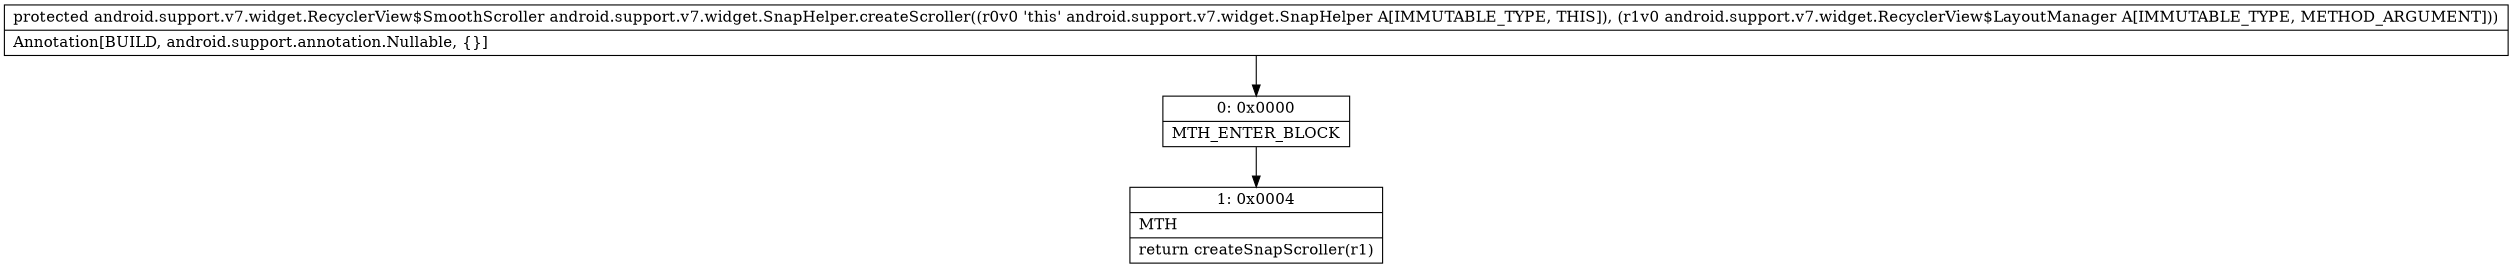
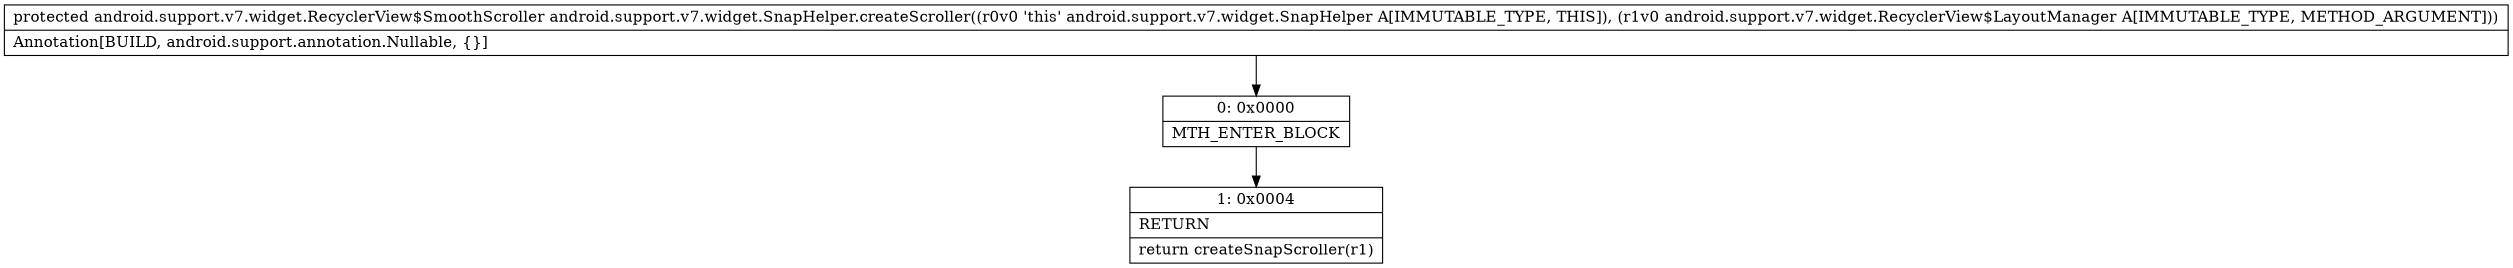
node "1: 0x0004": text "MTH" -> "RETURN"
